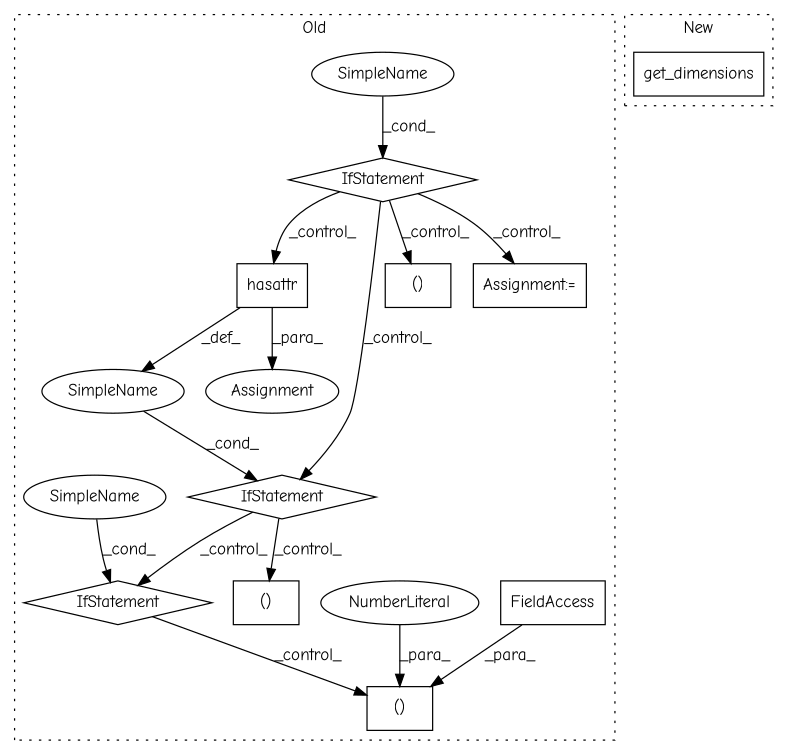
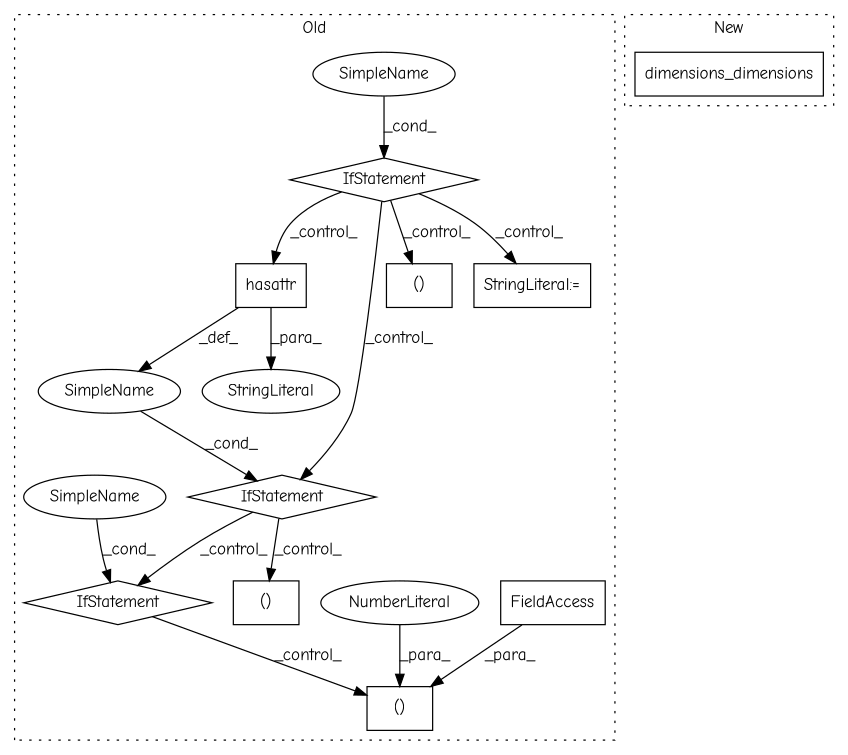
node "get_dimensions": label "get_dimensions" -> "dimensions_dimensions"
node "Assignment:=": label "Assignment:=" -> "StringLiteral:="
node "Assignment": label "Assignment" -> "StringLiteral"
